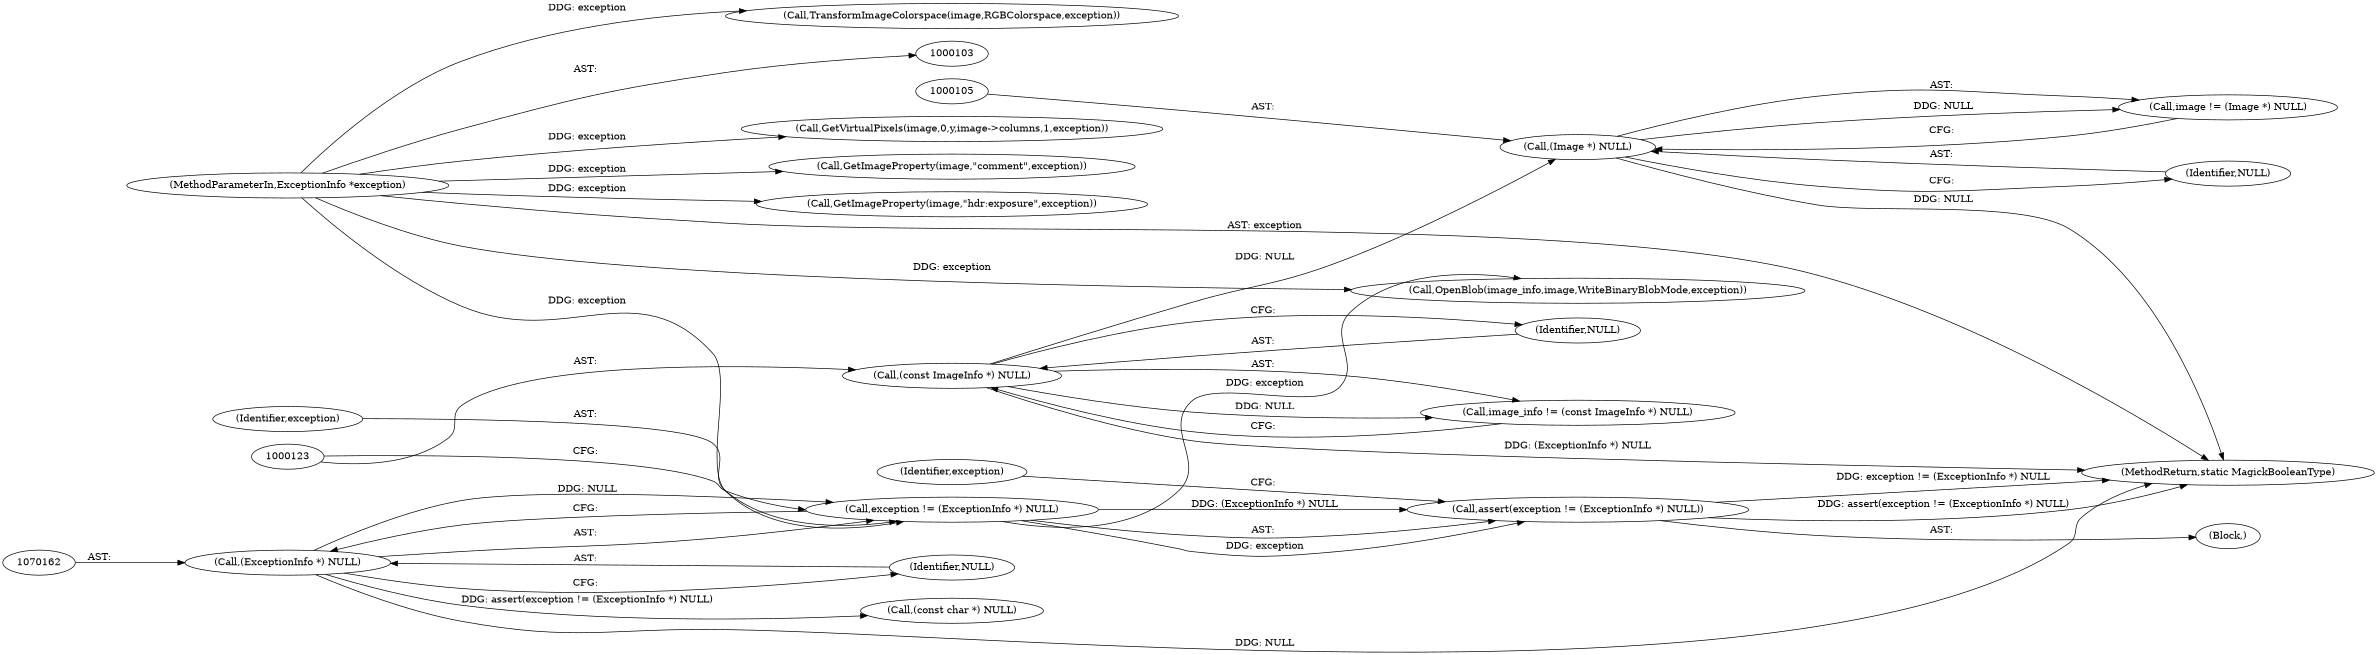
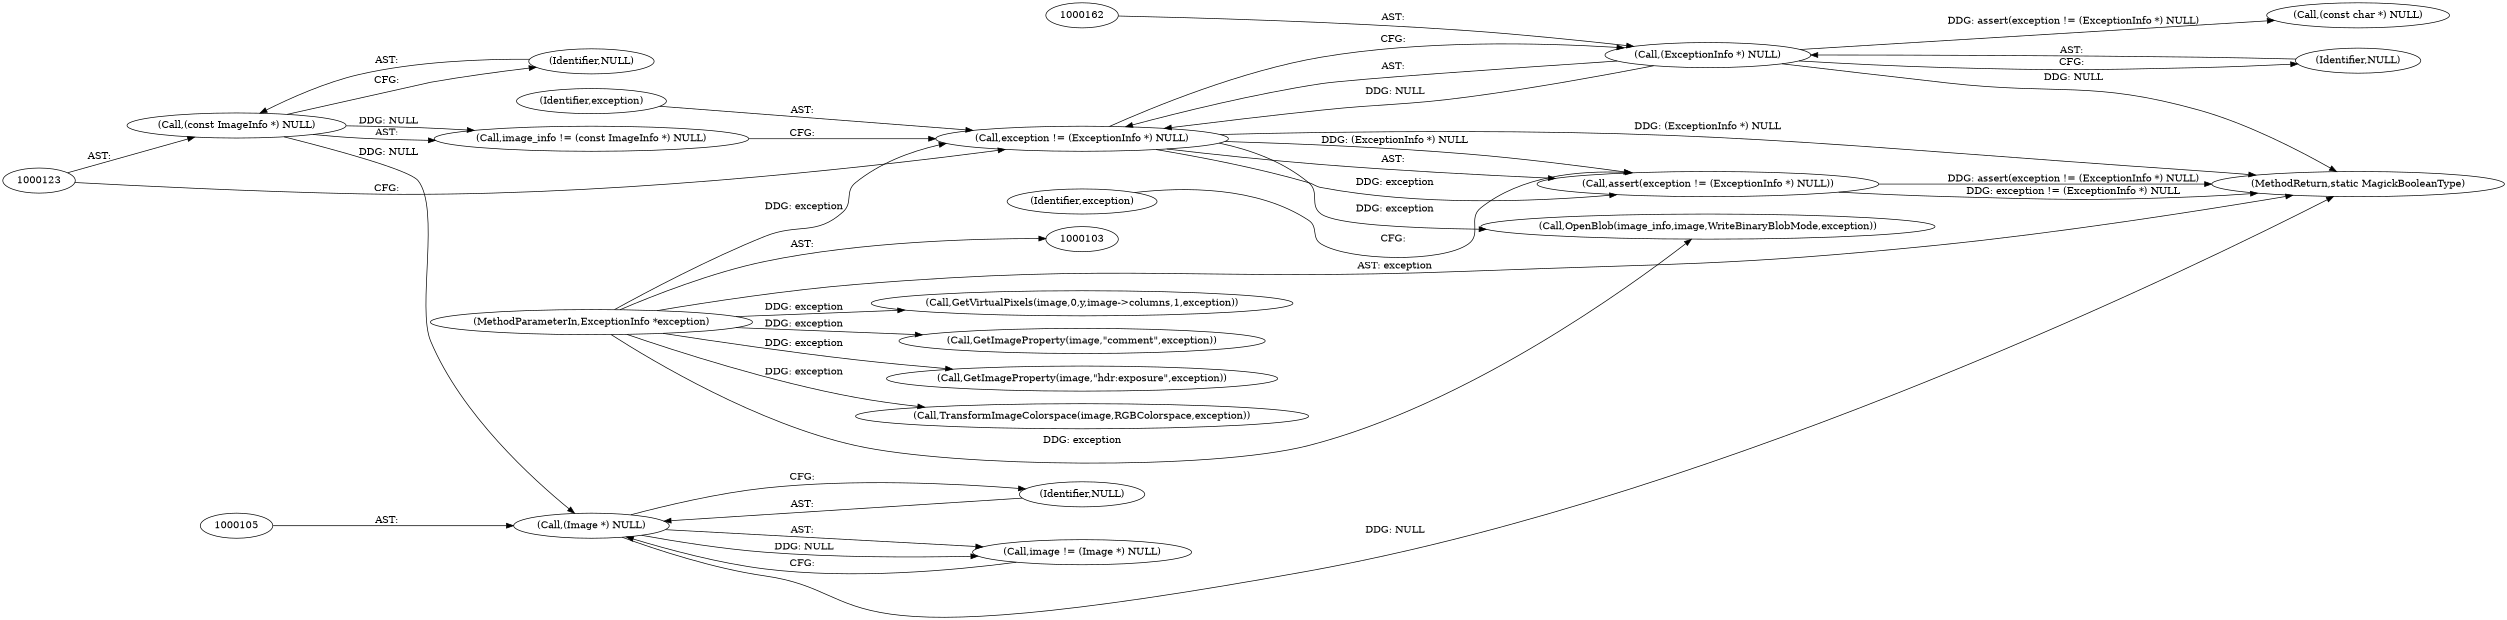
edge "(Call,image_info != (const ImageInfo *) NULL)" -> "(Call,(const ImageInfo *) NULL)": now "(Call,image_info != (const ImageInfo *) NULL)" -> "(Call,exception != (ExceptionInfo *) NULL)"
edge "(Call,(const ImageInfo *) NULL)" -> "(MethodReturn,static MagickBooleanType)": now "(Call,exception != (ExceptionInfo *) NULL)" -> "(MethodReturn,static MagickBooleanType)"
node "(Block,)": removed
node "1070162": label "1070162" -> "1000162"
